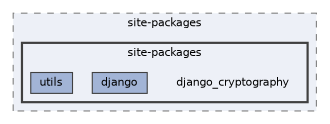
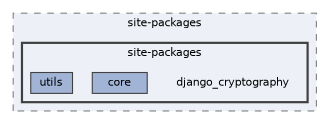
node "django": label "django" -> "core"
